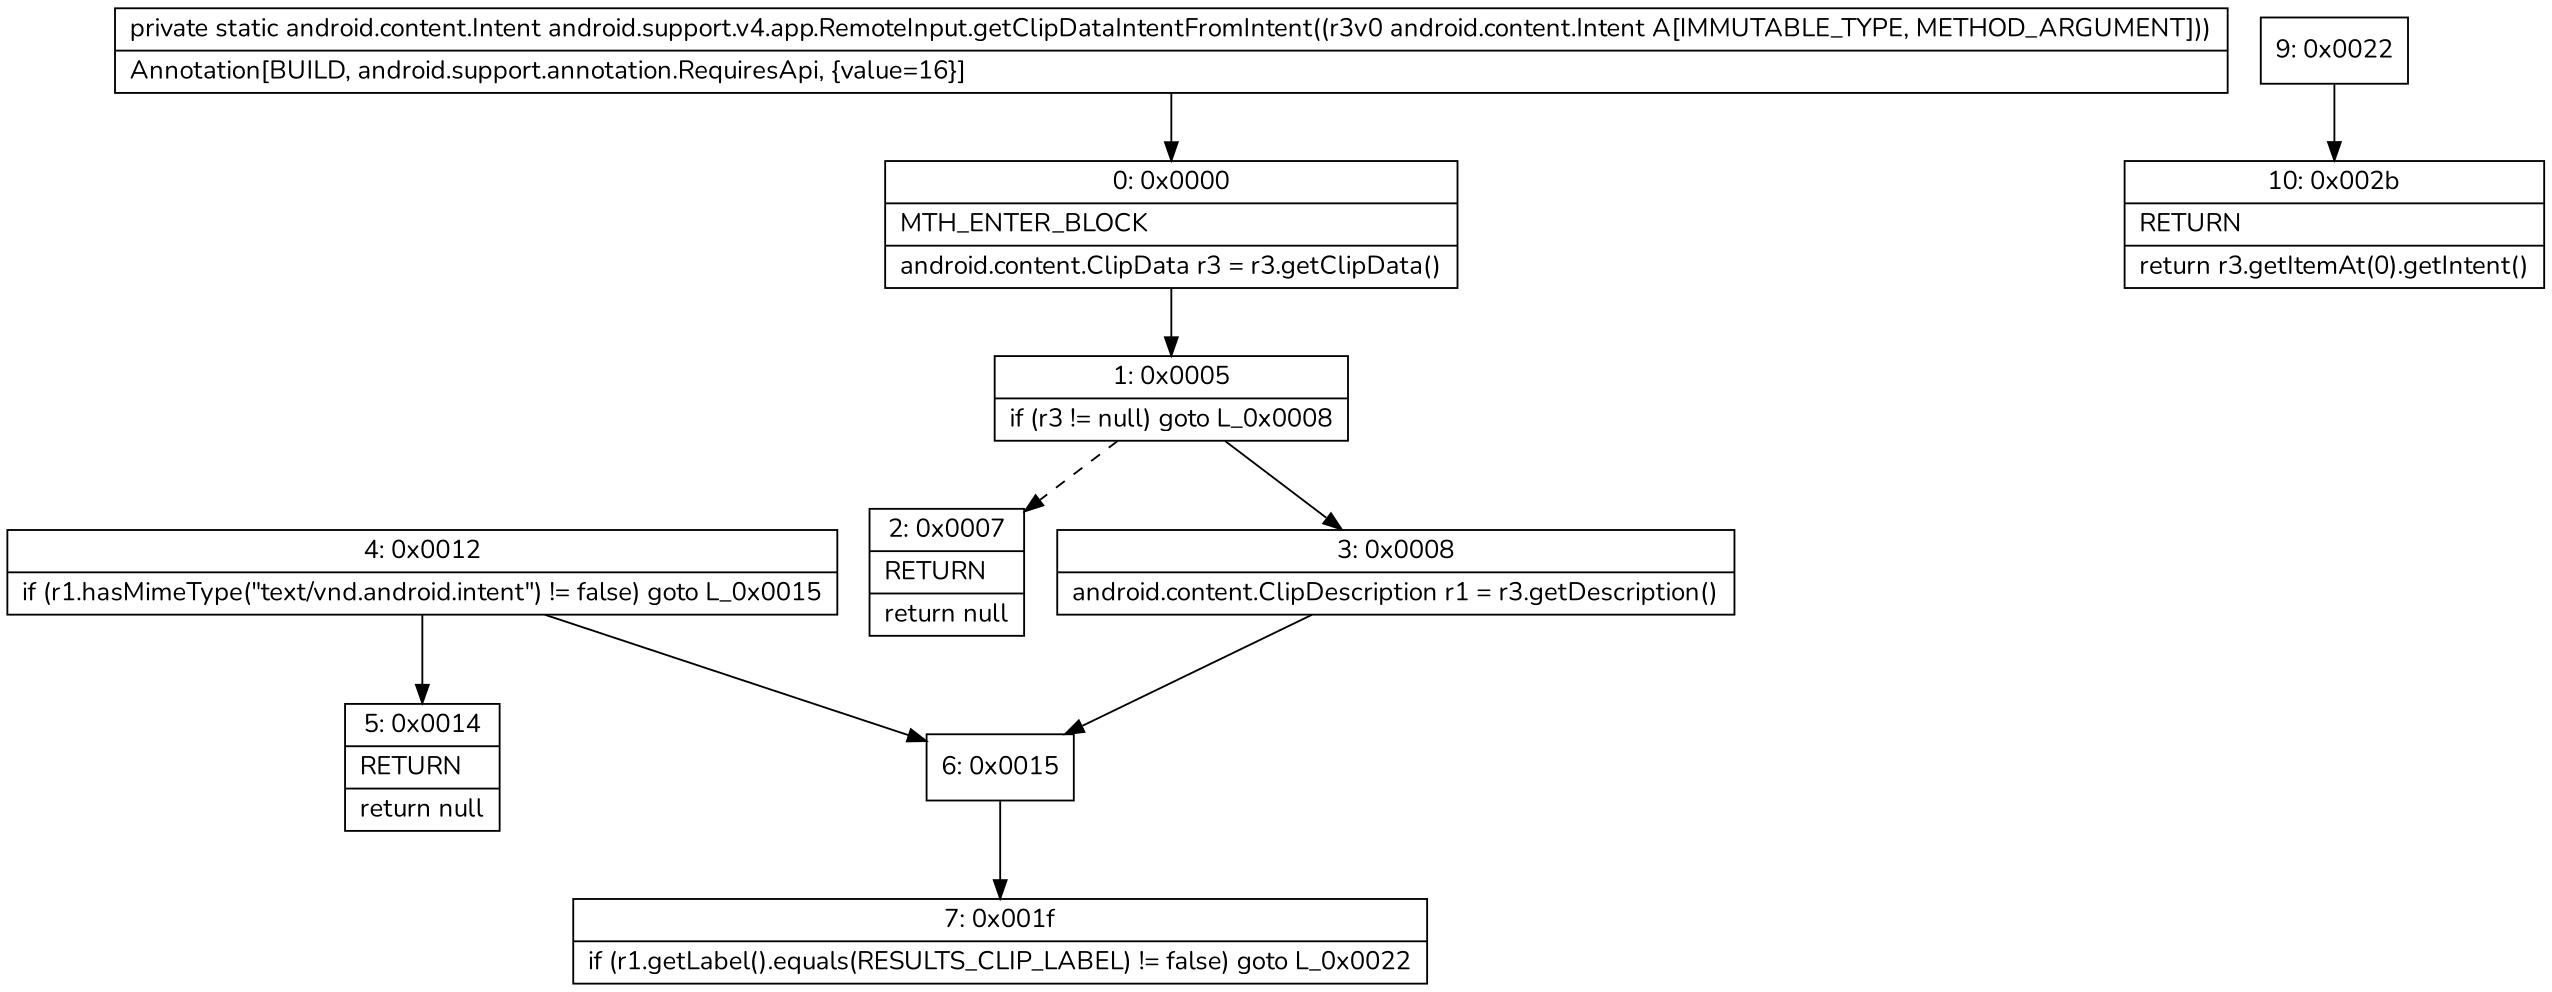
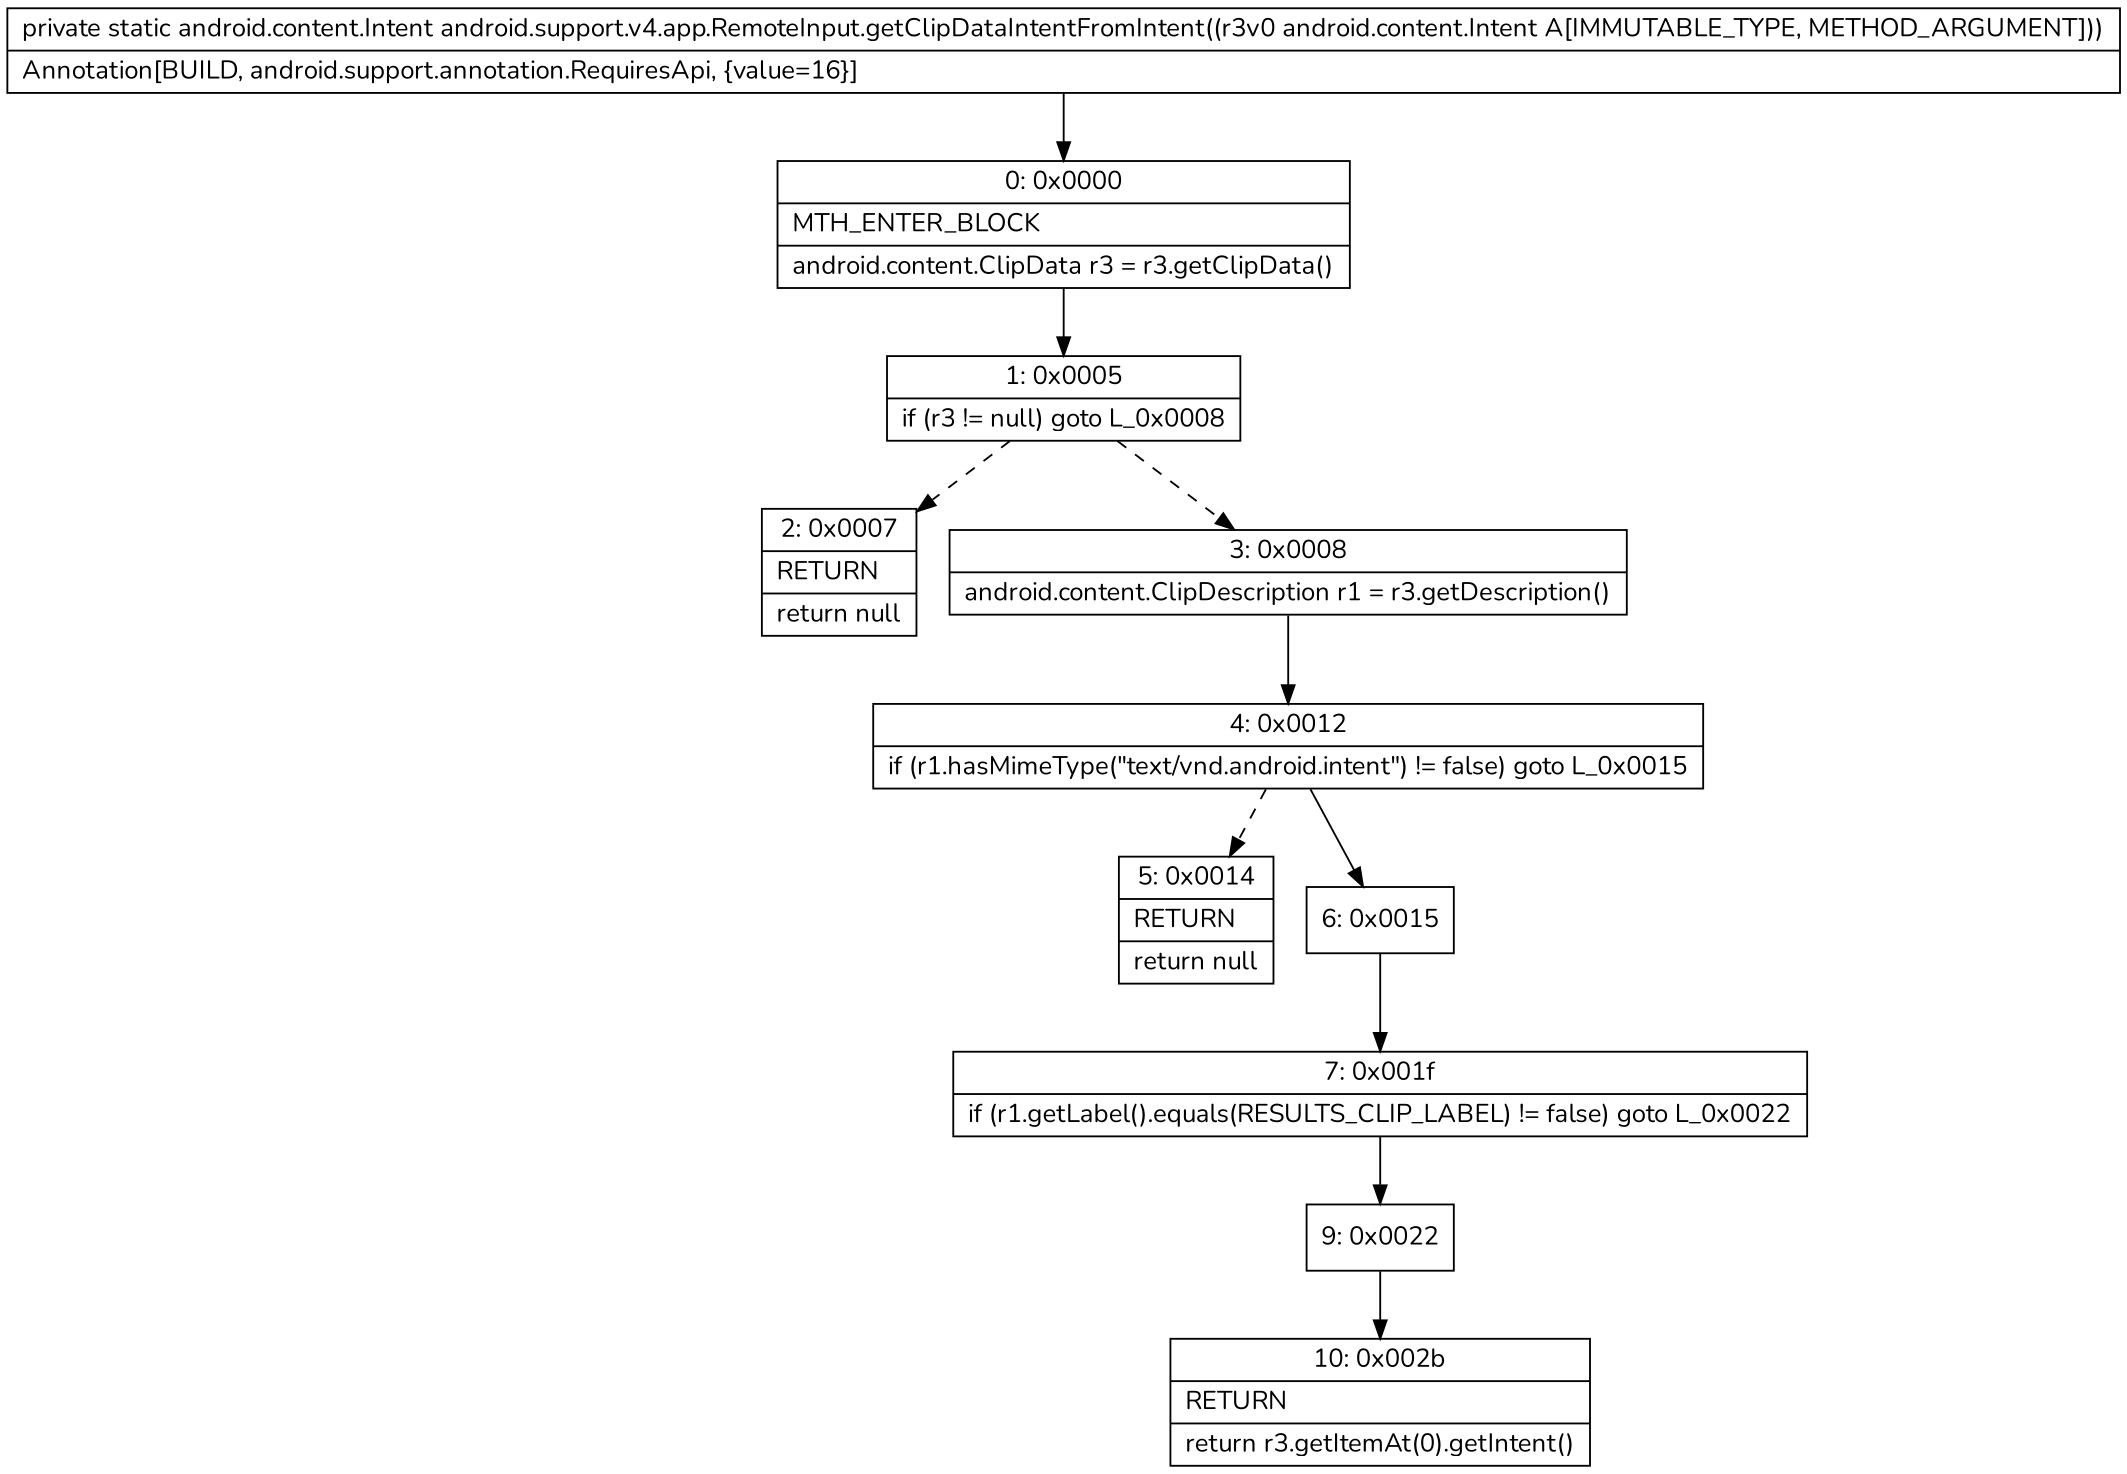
edge "1: 0x0005" -> "3: 0x0008": style solid -> dashed
edge "4: 0x0012" -> "5: 0x0014": style solid -> dashed
edge "3: 0x0008" -> "6: 0x0015": now "3: 0x0008" -> "4: 0x0012"
edge "7: 0x001f" -> "9: 0x0022": added
